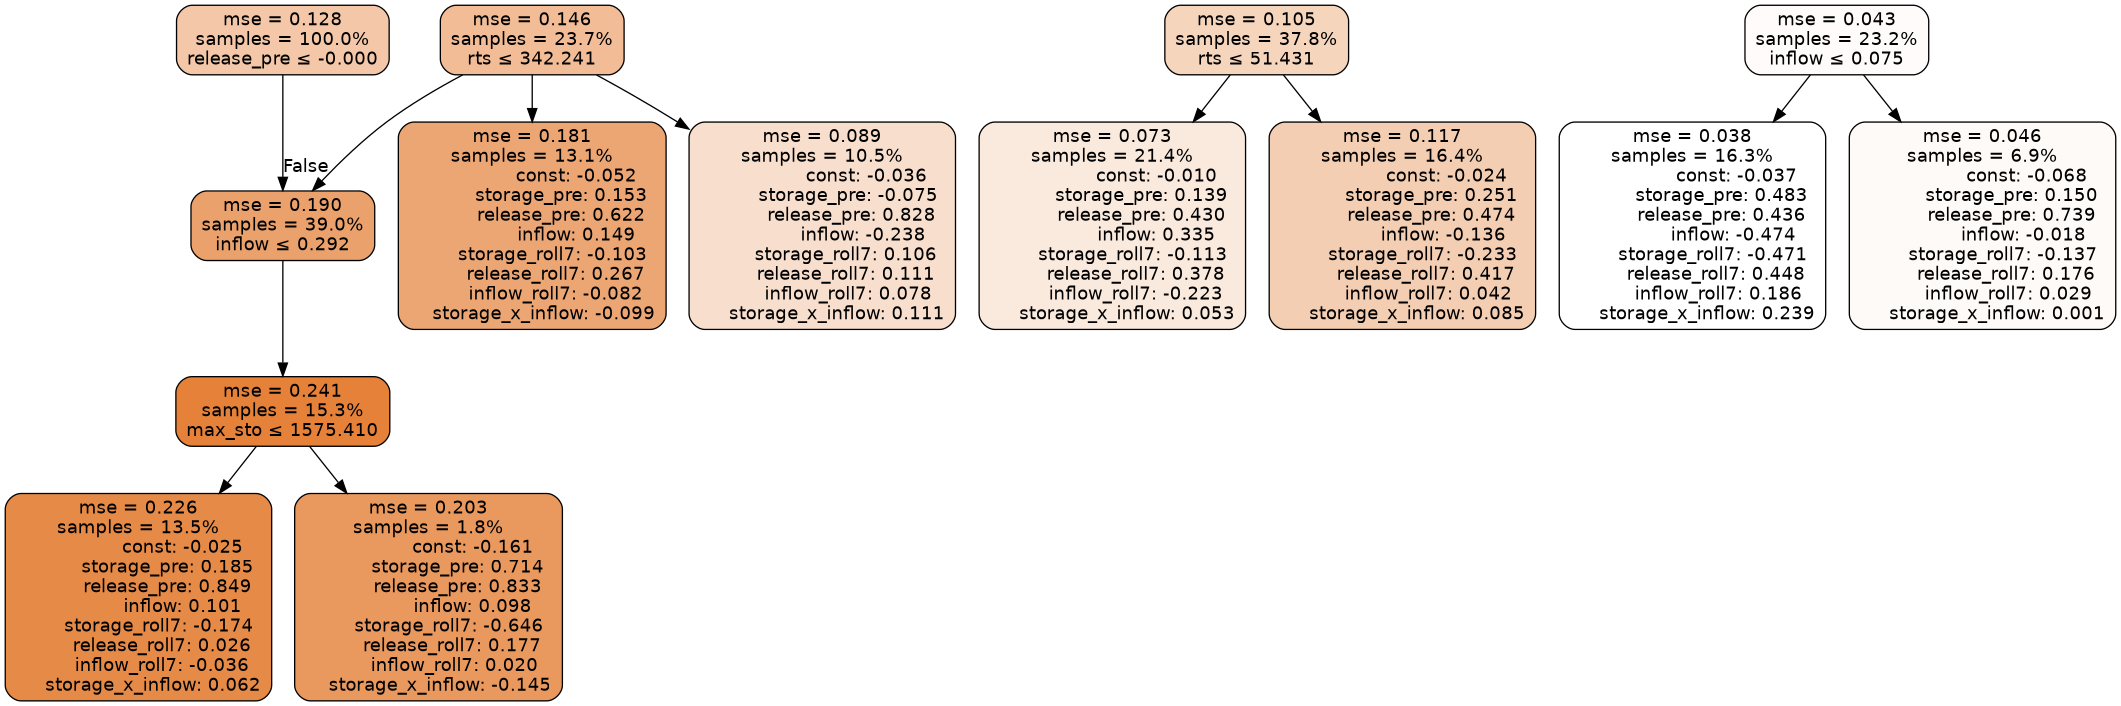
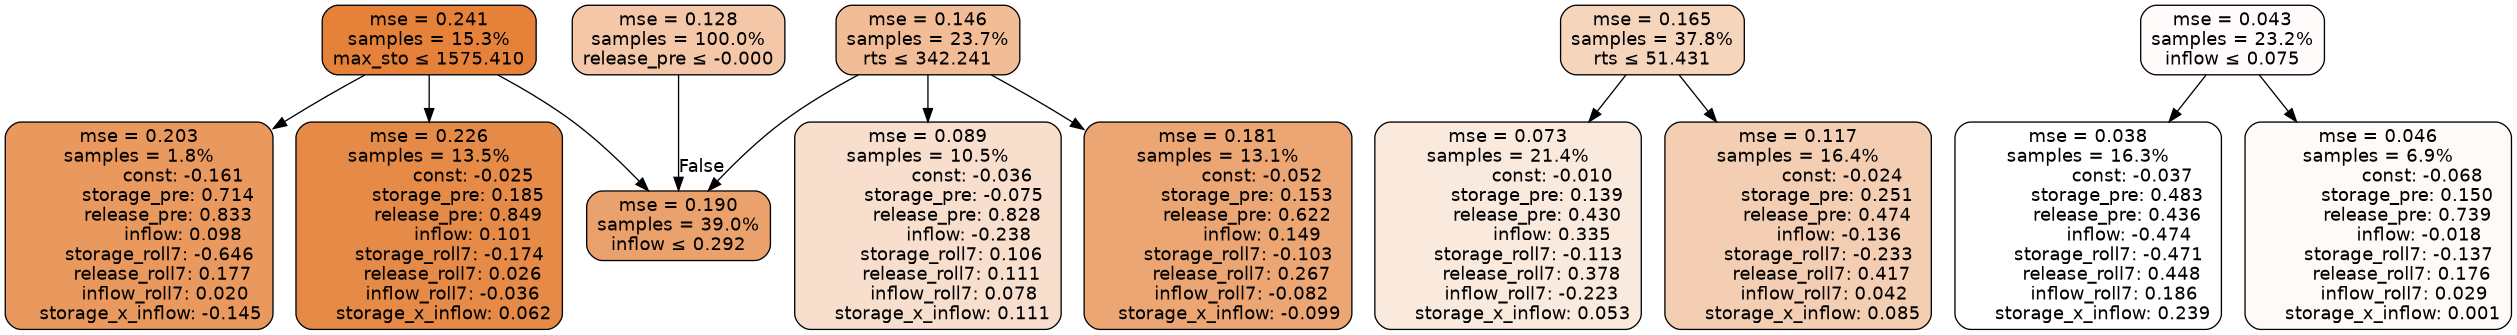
node "mse = 0.105 samples = 37.8% rts ≤ 51.431": label "mse = 0.105 samples = 37.8% rts ≤ 51.431" -> "mse = 0.165 samples = 37.8% rts ≤ 51.431"
edge "mse = 0.190 samples = 39.0% inflow ≤ 0.292" -> "mse = 0.241 samples = 15.3% max_sto ≤ 1575.410": reversed
